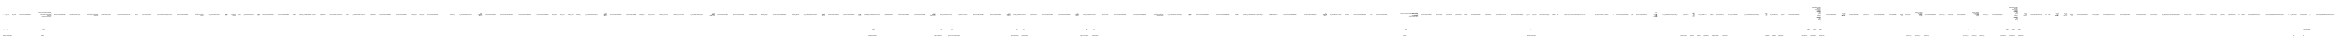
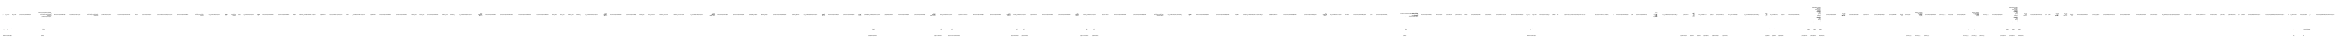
node "enumClass.NullableStoreColor1 = StoreColor.White": added
